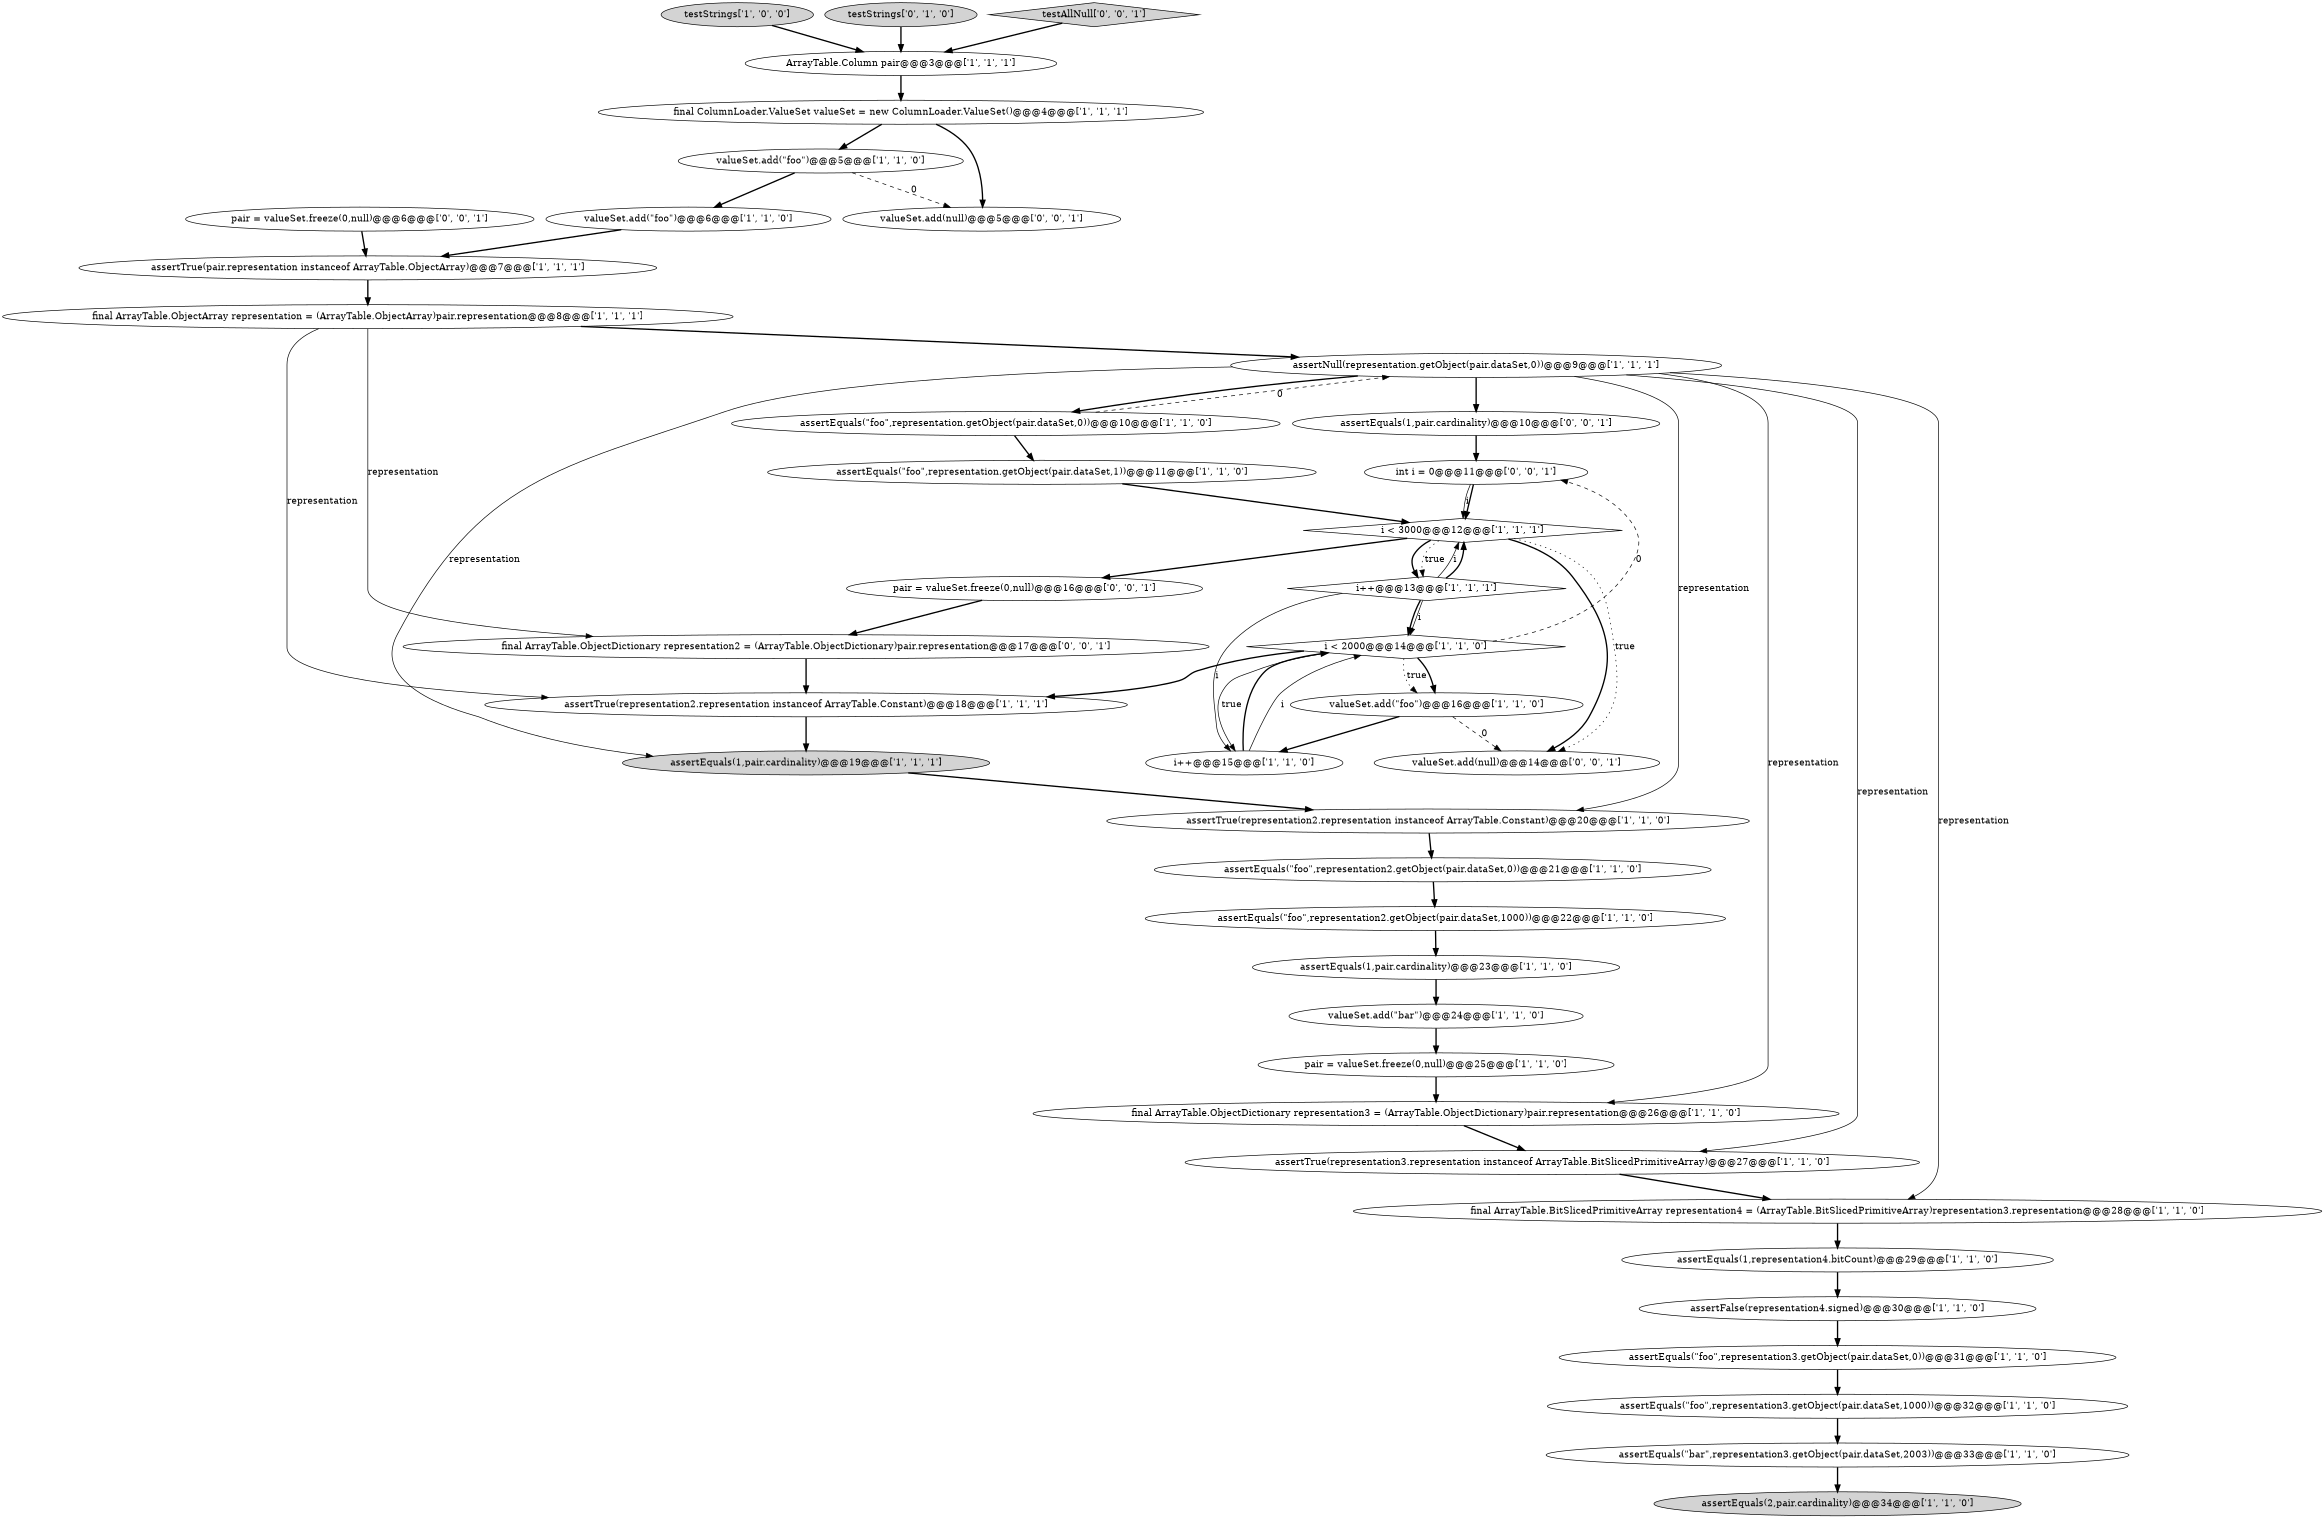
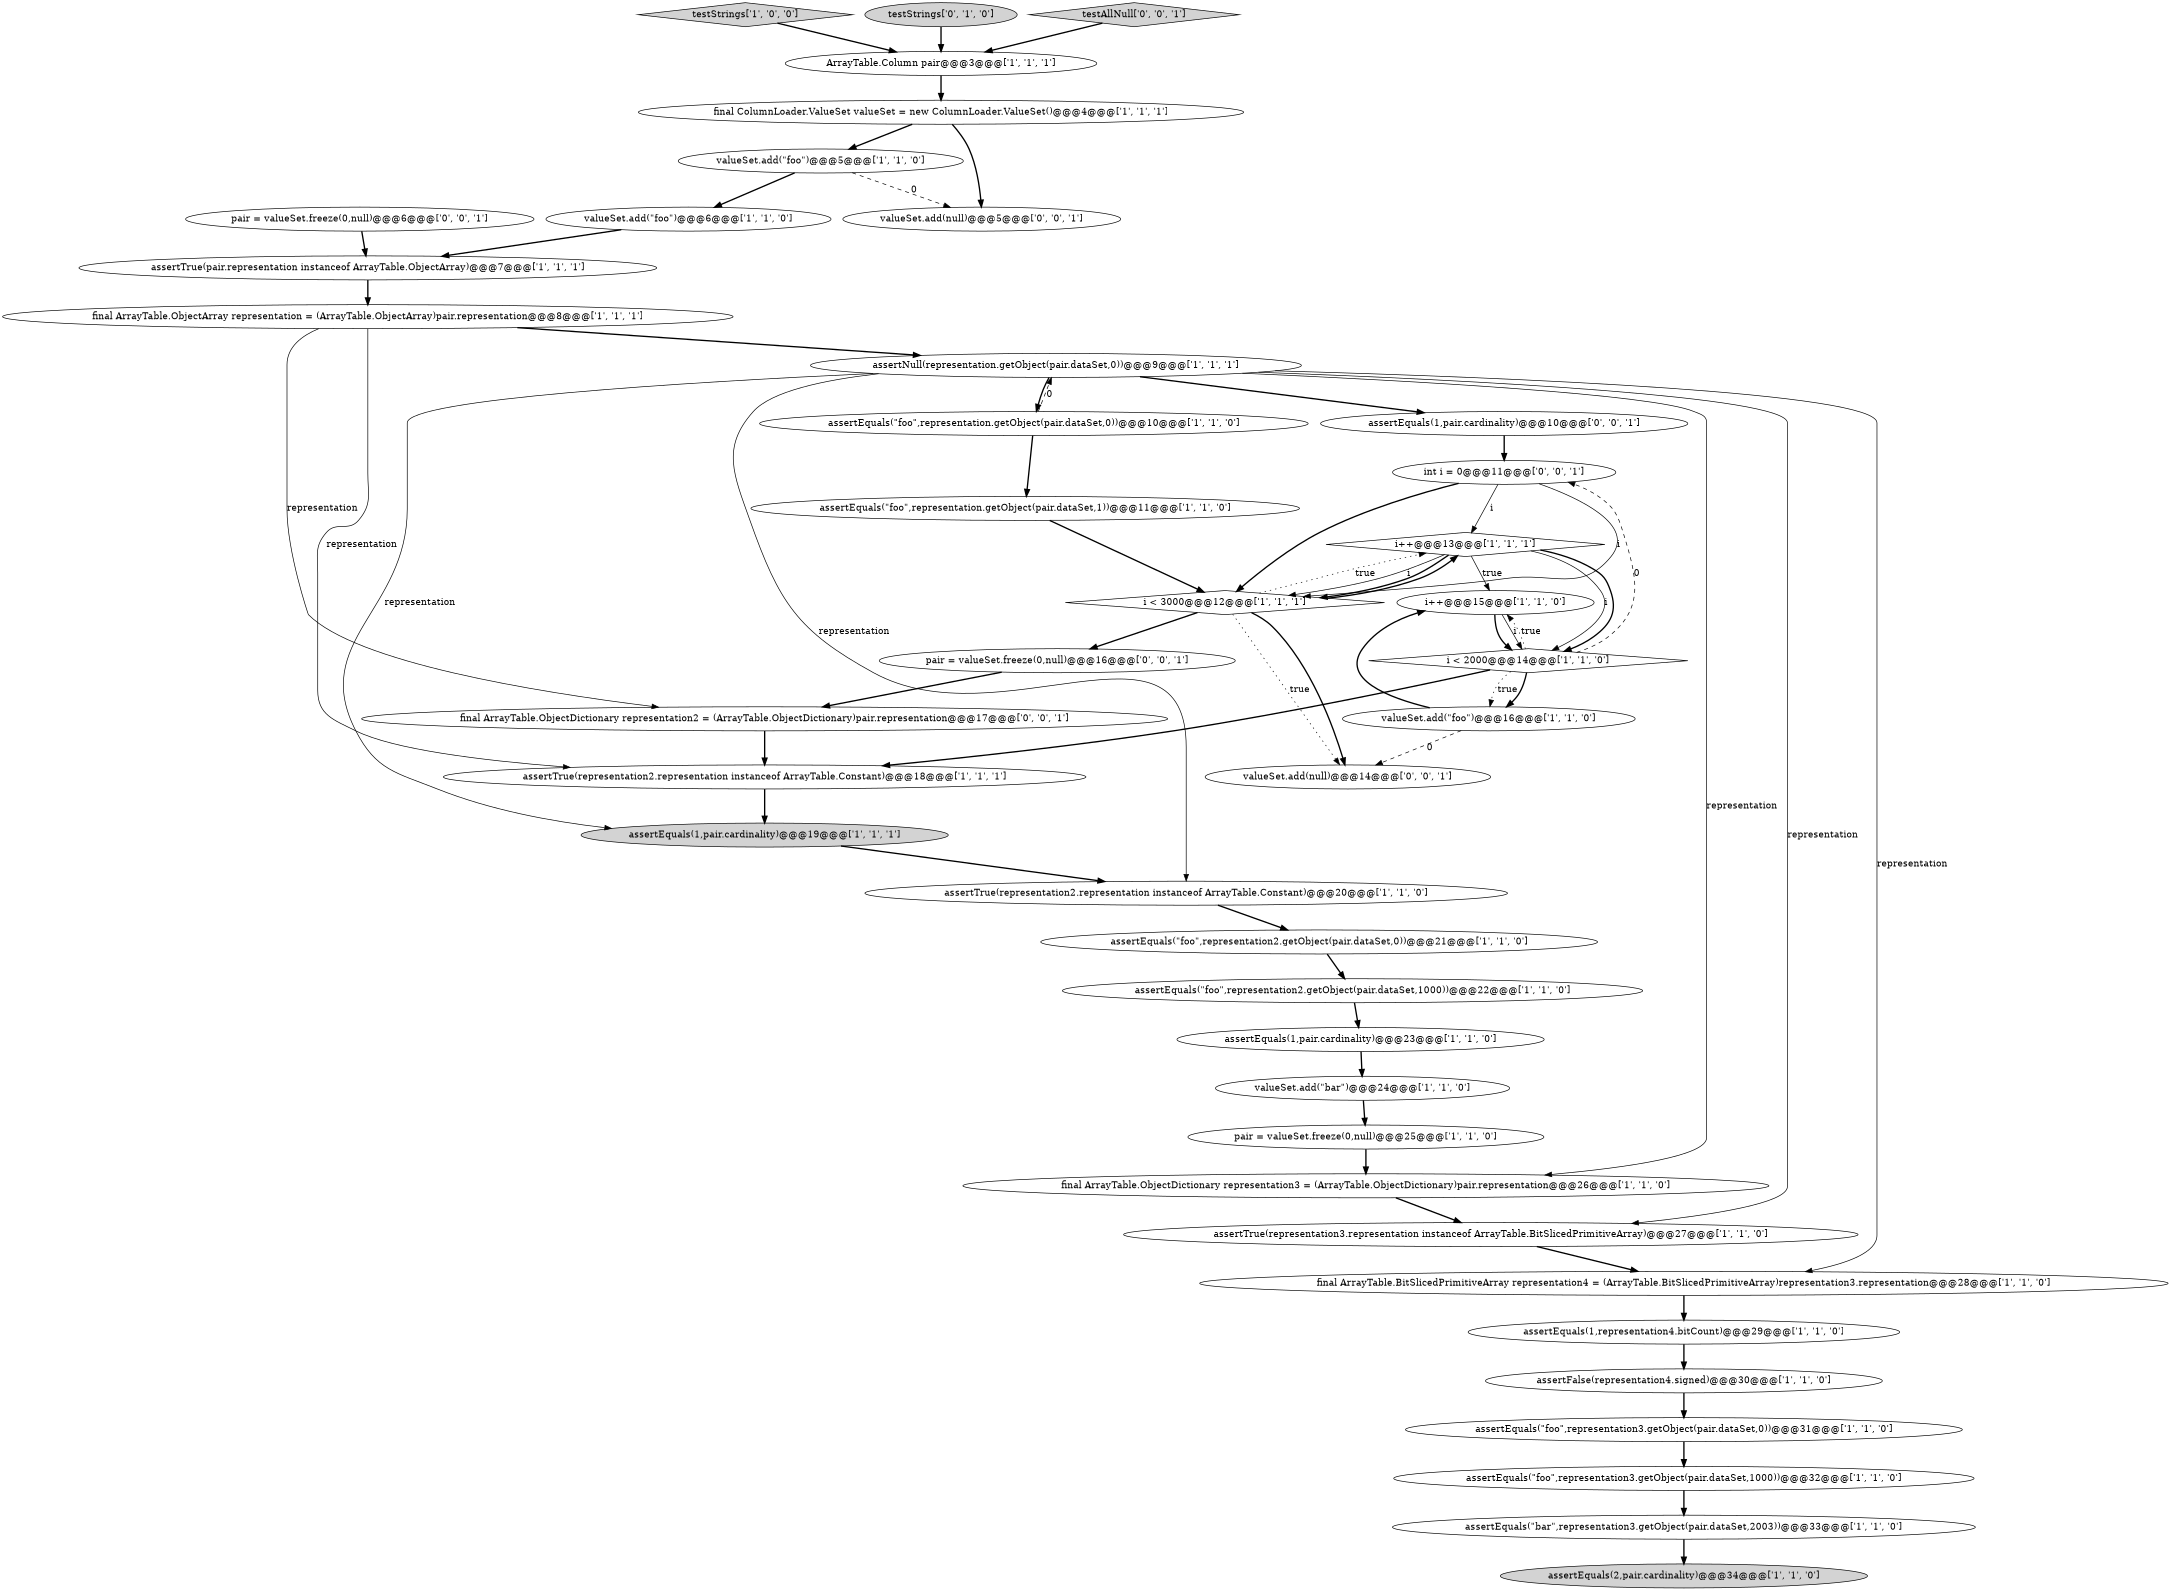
node "testStrings['1', '0', '0']": shape ellipse -> diamond
edge "int i = 0@@@11@@@['0', '0', '1']" -> "i++@@@13@@@['1', '1', '1']": added, label "i"
edge "i < 2000@@@14@@@['1', '1', '0']" -> "i++@@@15@@@['1', '1', '0']": style solid -> dotted
edge "i++@@@13@@@['1', '1', '1']" -> "i++@@@15@@@['1', '1', '0']": label "i" -> "true"
